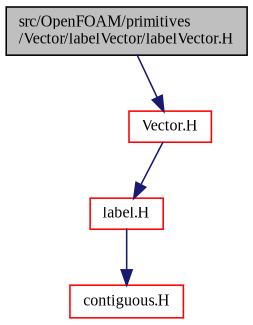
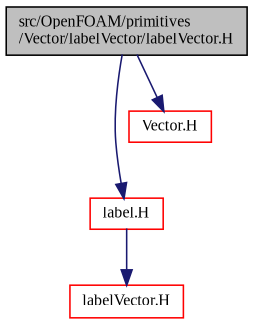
edge "Vector.H" -> "label.H": now "src/OpenFOAM/primitives /Vector/labelVector/labelVector.H" -> "label.H"
node "contiguous.H": label "contiguous.H" -> "labelVector.H"
